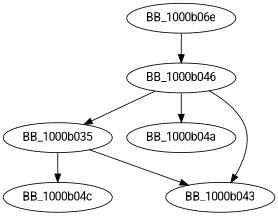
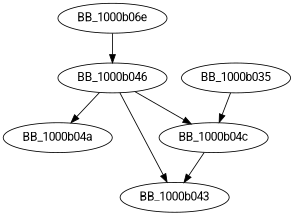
edge "BB_1000b046" -> "BB_1000b035": now "BB_1000b046" -> "BB_1000b04c"
edge "BB_1000b035" -> "BB_1000b043": now "BB_1000b04c" -> "BB_1000b043"
